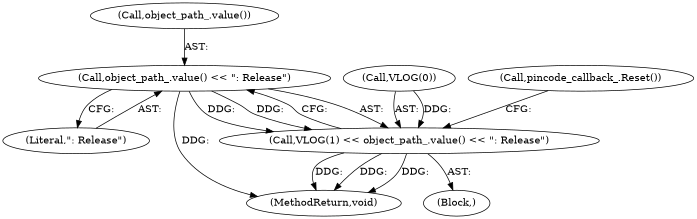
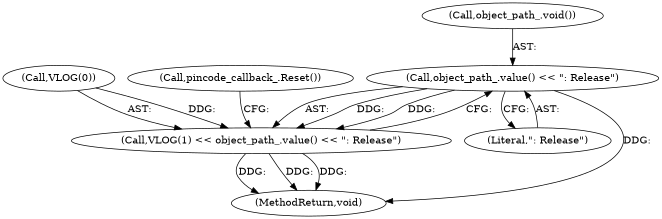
node "(Call,object_path_.value())": label "(Call,object_path_.value())" -> "(Call,object_path_.void())"
node "(Block,)": removed
